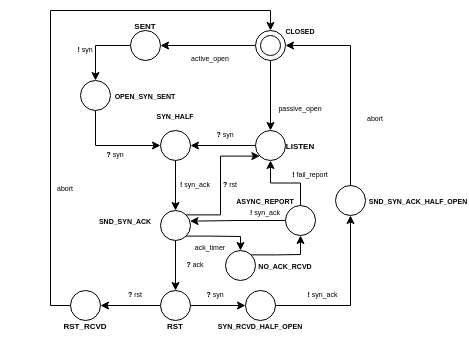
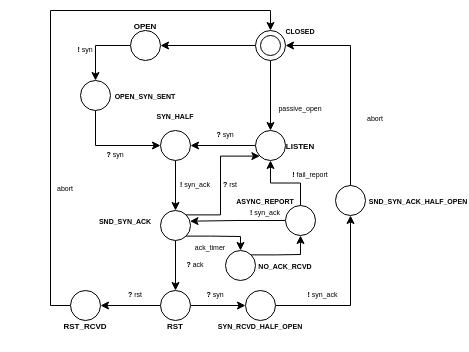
node "SENT": label "SENT" -> "OPEN"
node "active_open": removed
